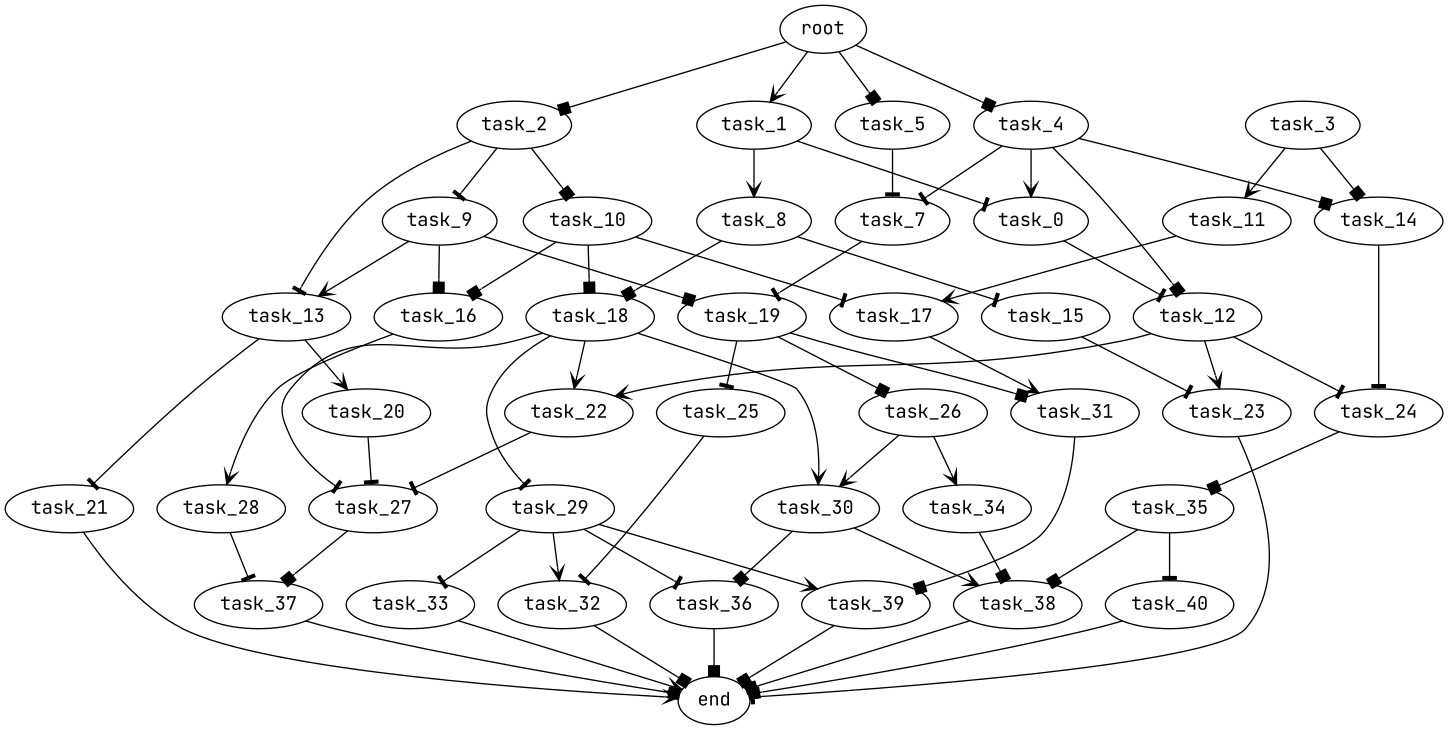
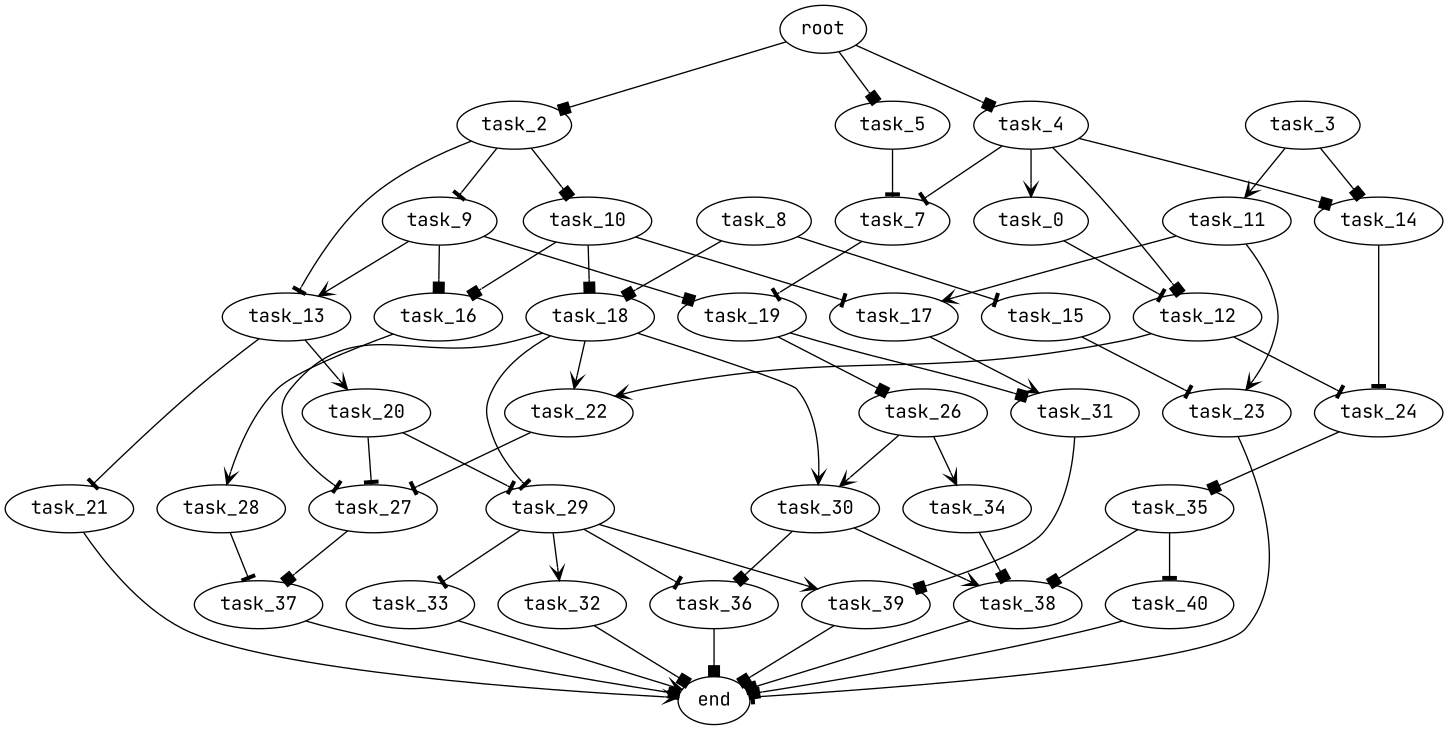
node "task_1": removed
edge "task_12" -> "task_23": now "task_11" -> "task_23"
node "task_25": removed
edge "task_20" -> "task_29": added
